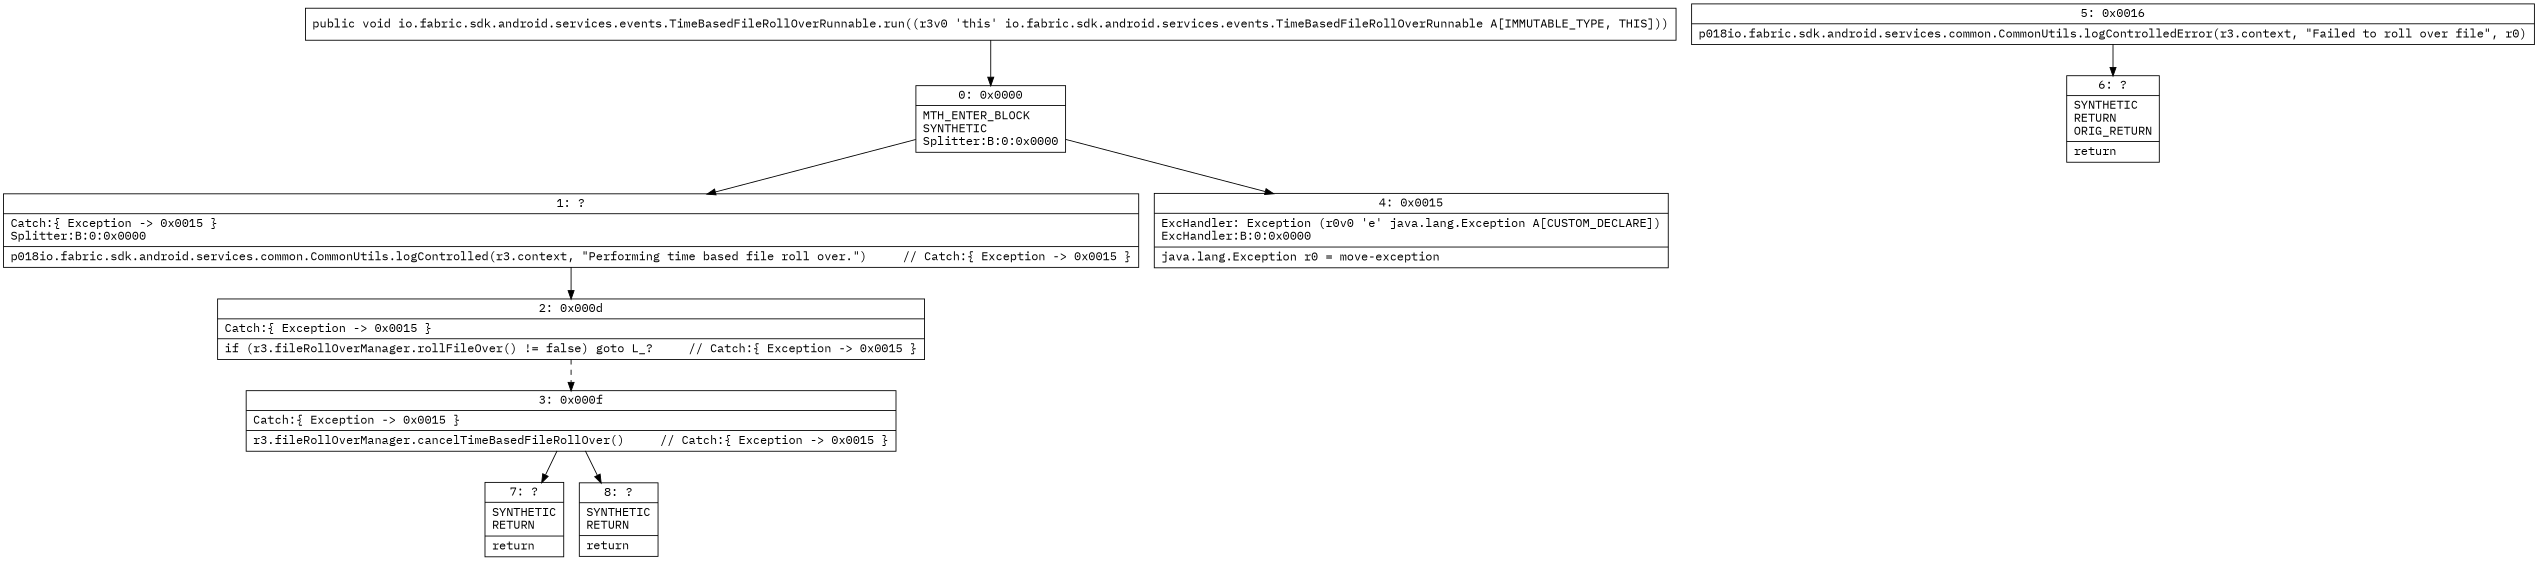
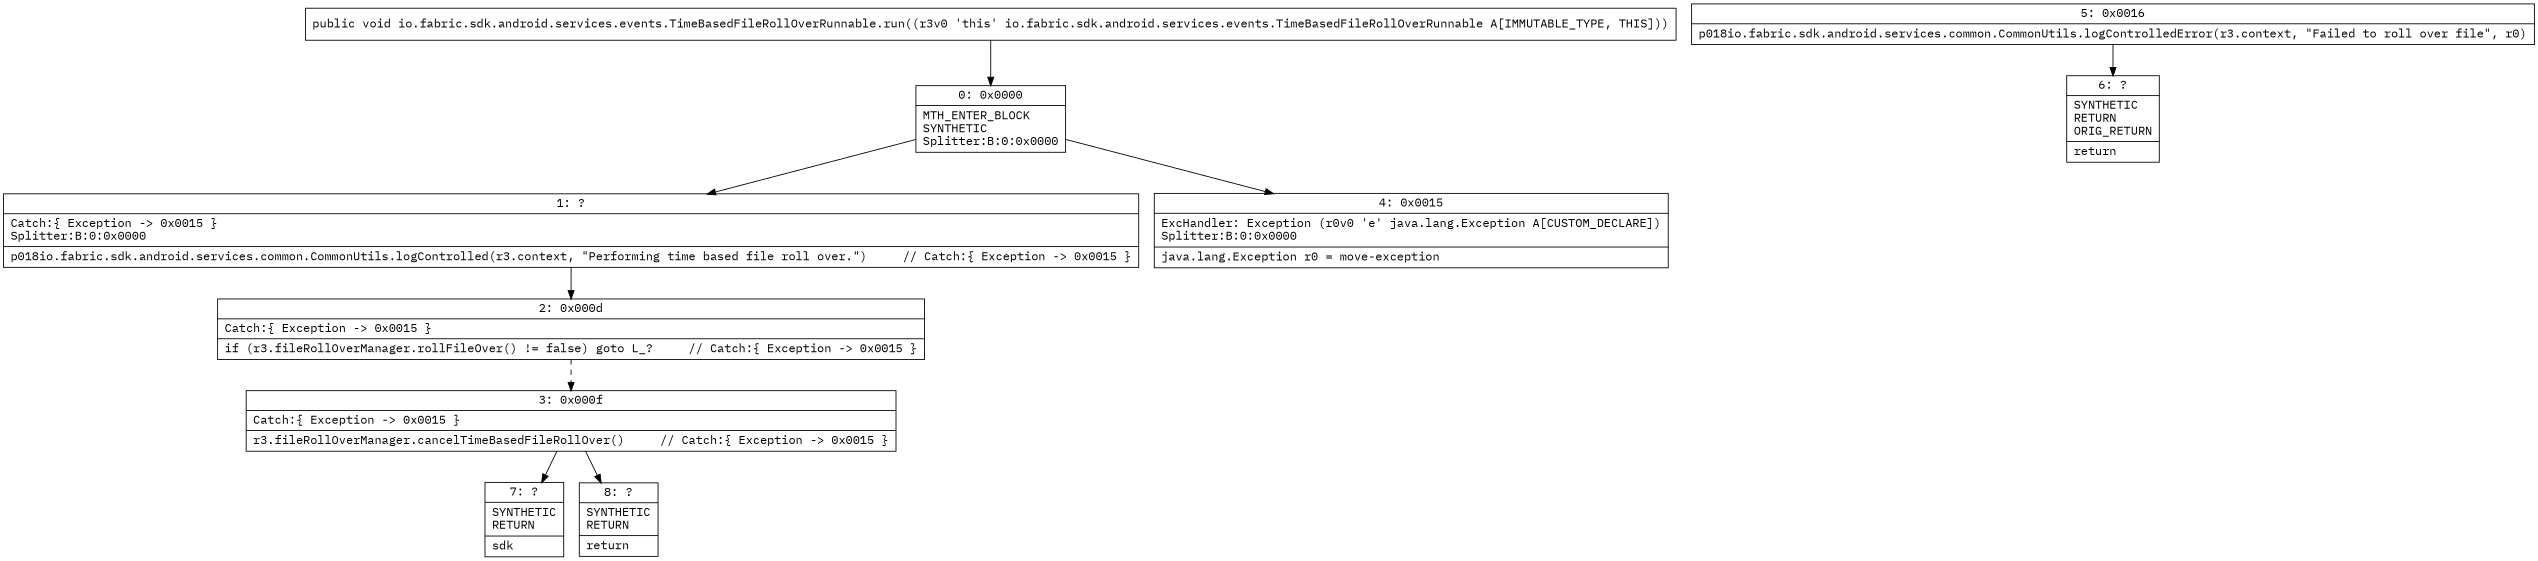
node "4: 0x0015": text "ExcHandler:B:0:0x0000" -> "Splitter:B:0:0x0000"
node "7: ?": text "return" -> "sdk"
